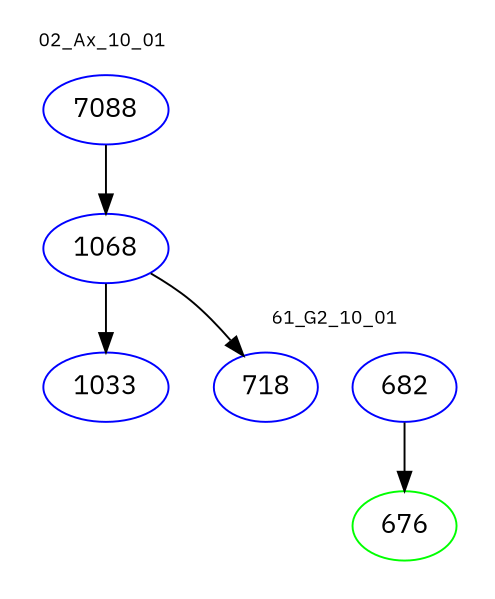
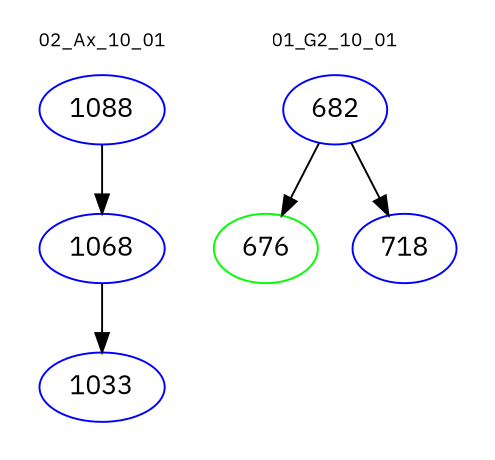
node "7088": label "7088" -> "1088"
edge "1068" -> "718": now "682" -> "718"
cluster "61_G2_10_01": label "61_G2_10_01" -> "01_G2_10_01"
